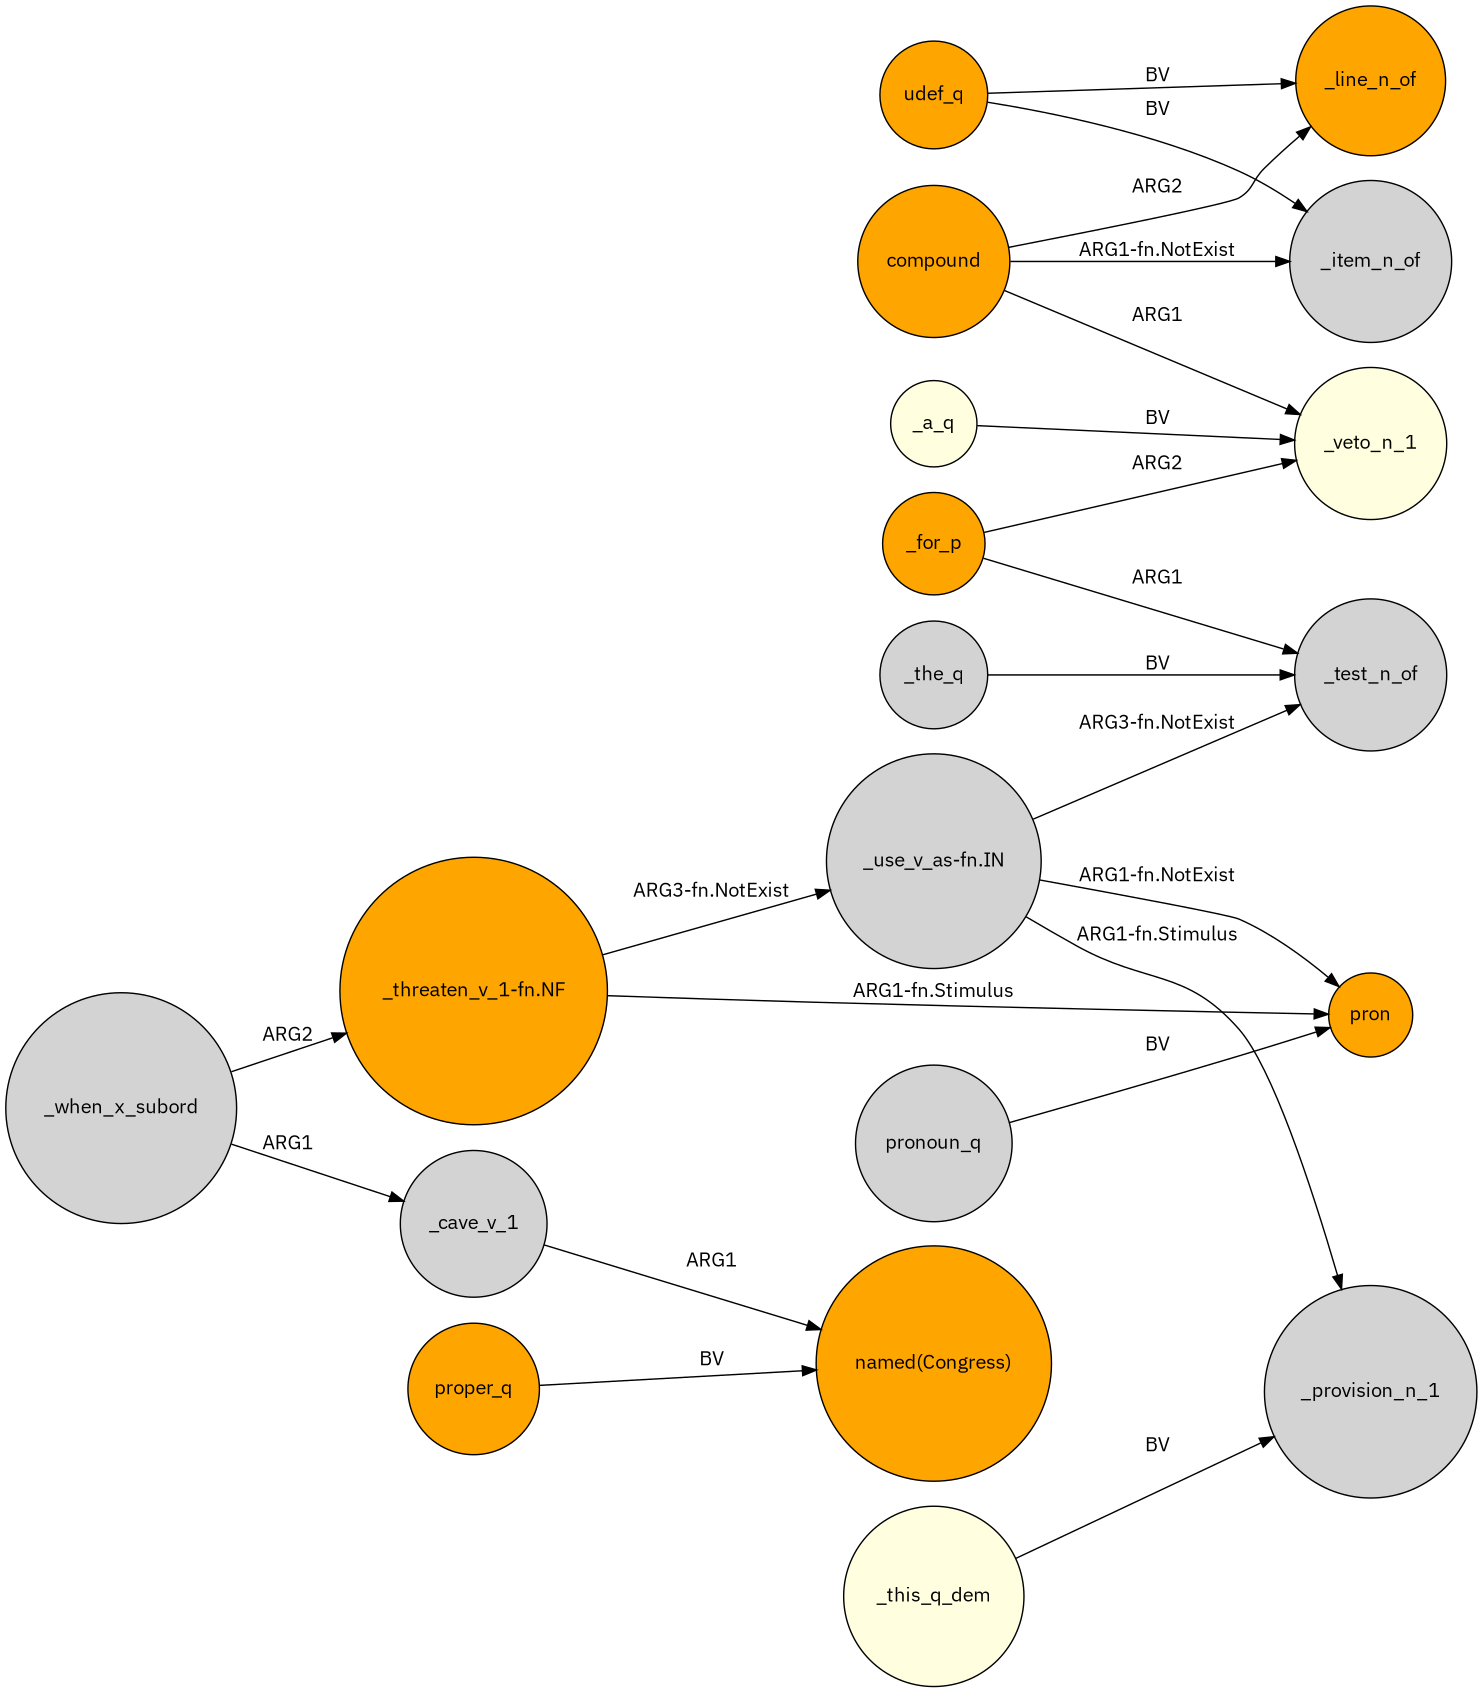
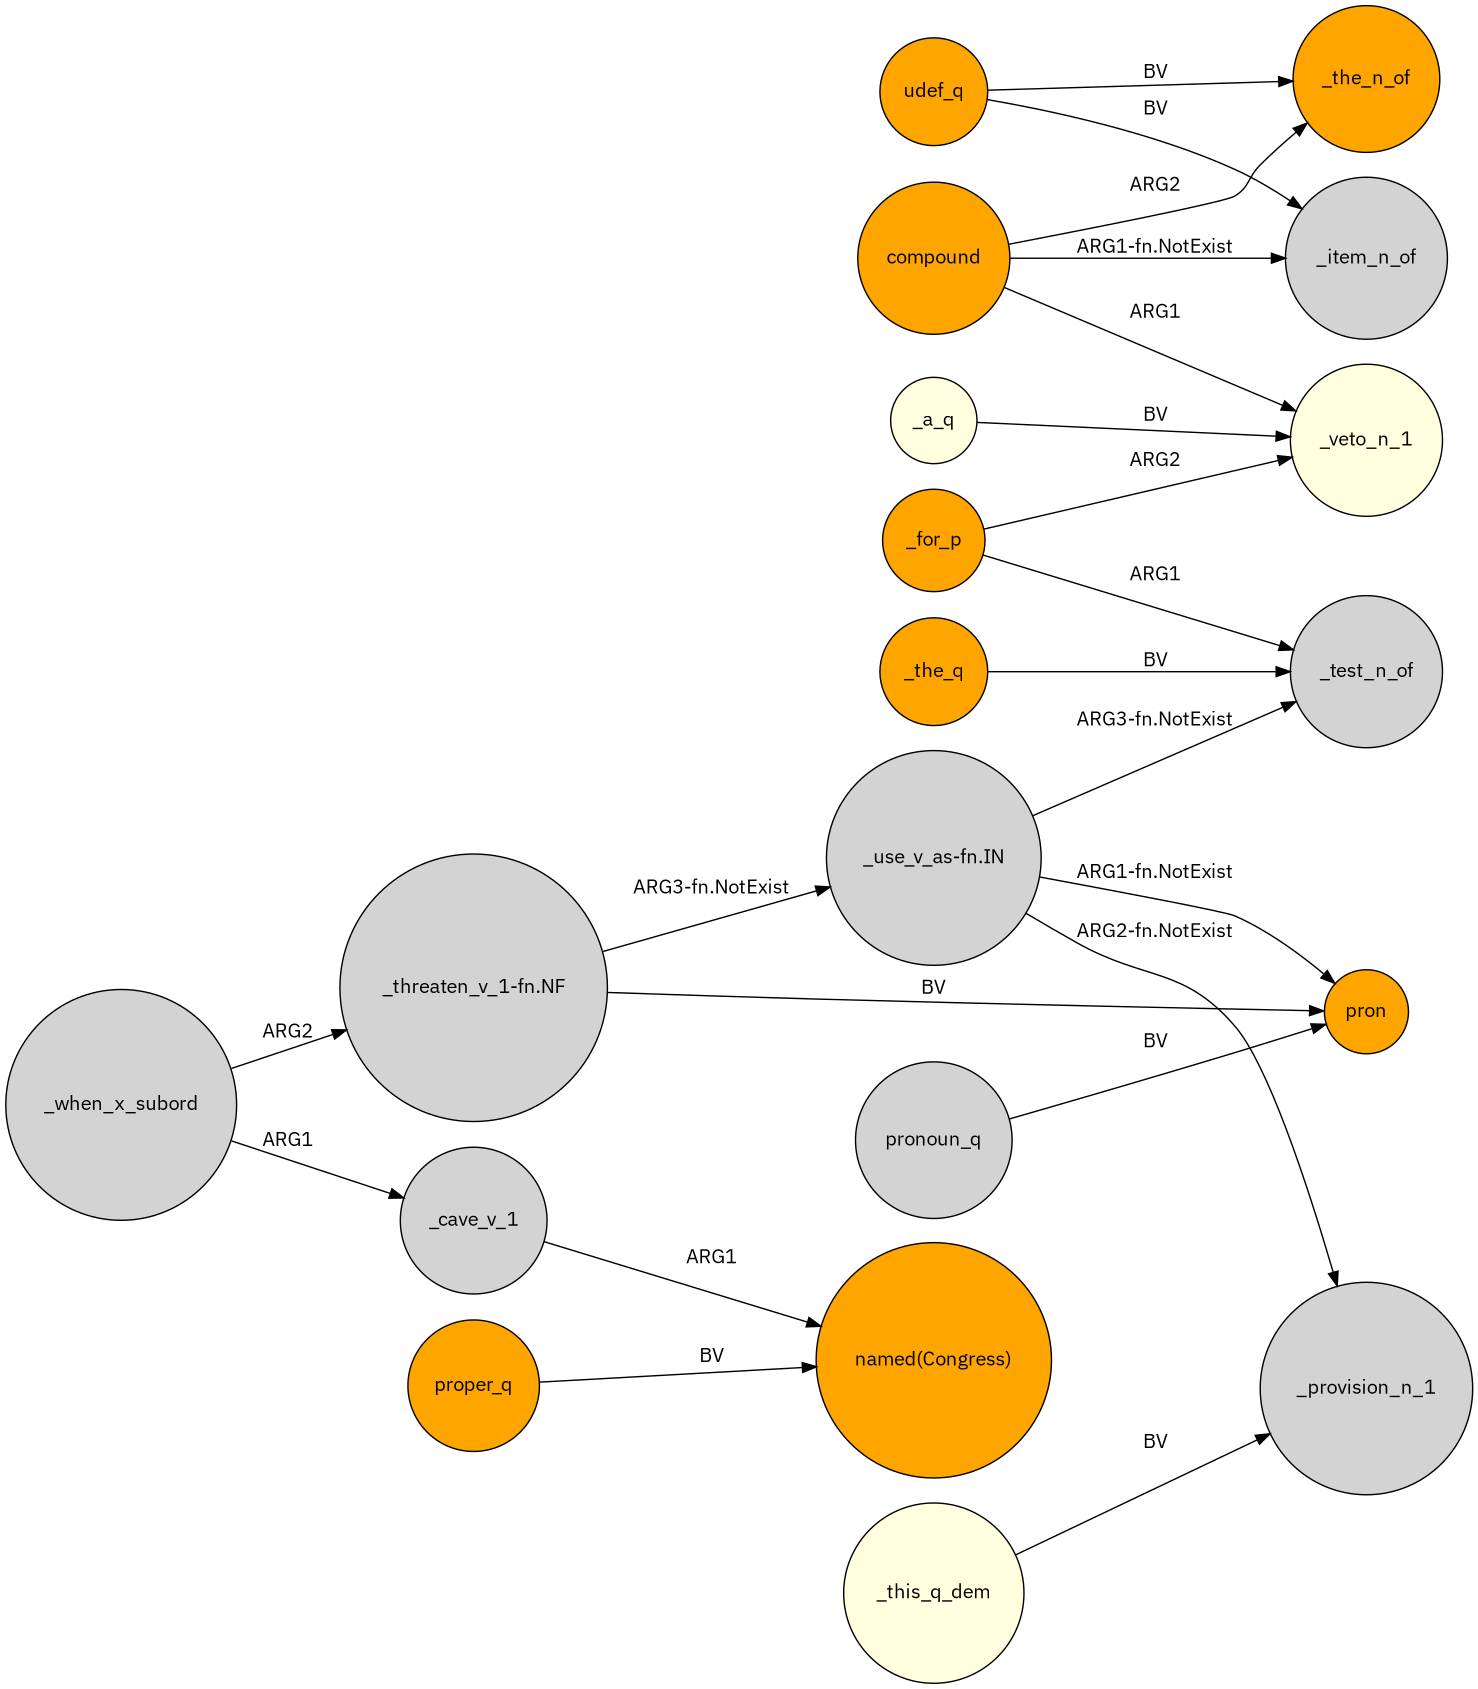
node "_line_n_of": label "_line_n_of" -> "_the_n_of"
node "_the_q": fillcolor lightgrey -> orange
edge "_use_v_as-fn.IN" -> "_provision_n_1": label "ARG1-fn.Stimulus" -> "ARG2-fn.NotExist"
node "_threaten_v_1-fn.NF": fillcolor orange -> lightgrey
edge "_threaten_v_1-fn.NF" -> "pron": label "ARG1-fn.Stimulus" -> "BV"
